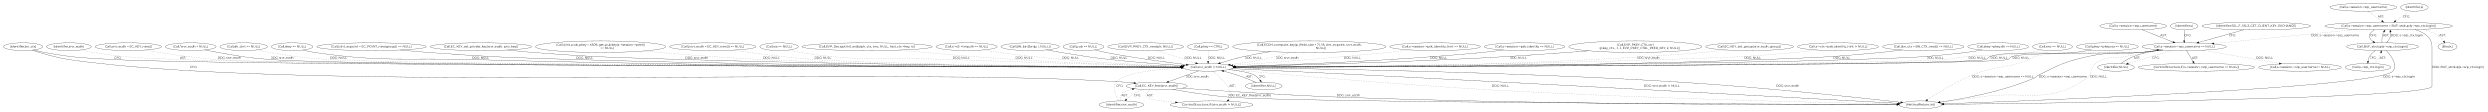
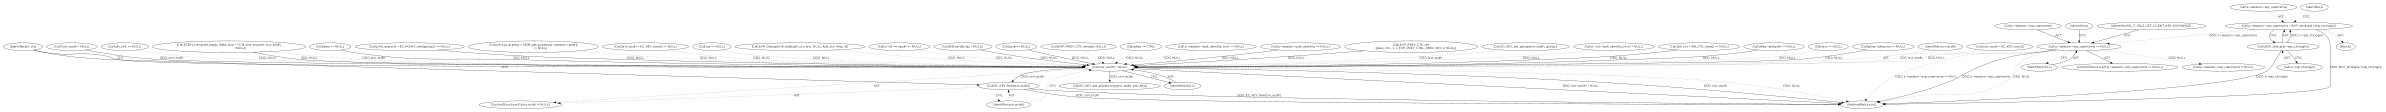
edge "(Call,EC_KEY_set_private_key(srvr_ecdh, priv_key))" -> "(Call,srvr_ecdh != NULL)": reversed
edge "(Call,s->session->srp_username == NULL)" -> "(Call,srvr_ecdh != NULL)": style solid -> dotted
